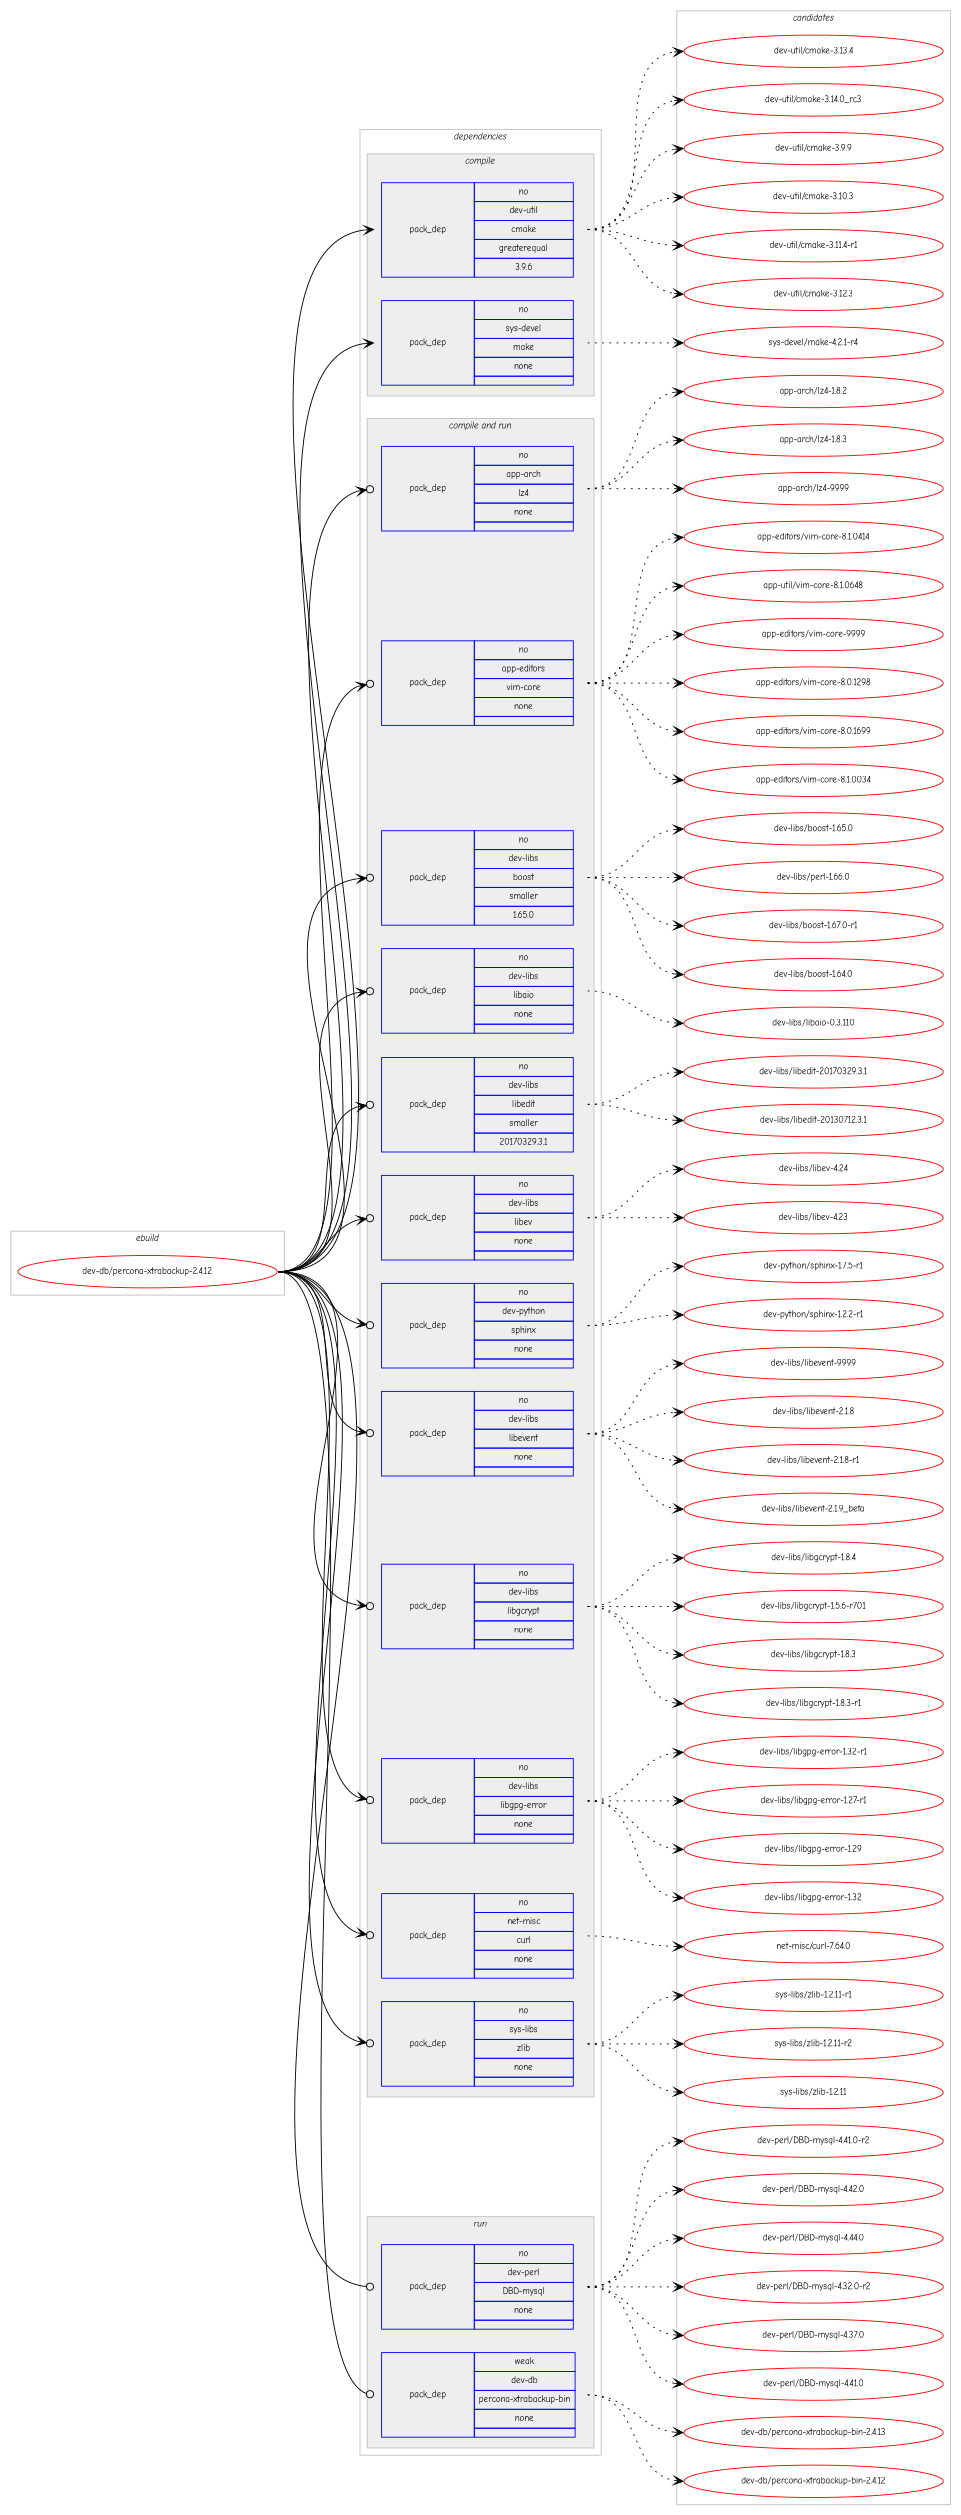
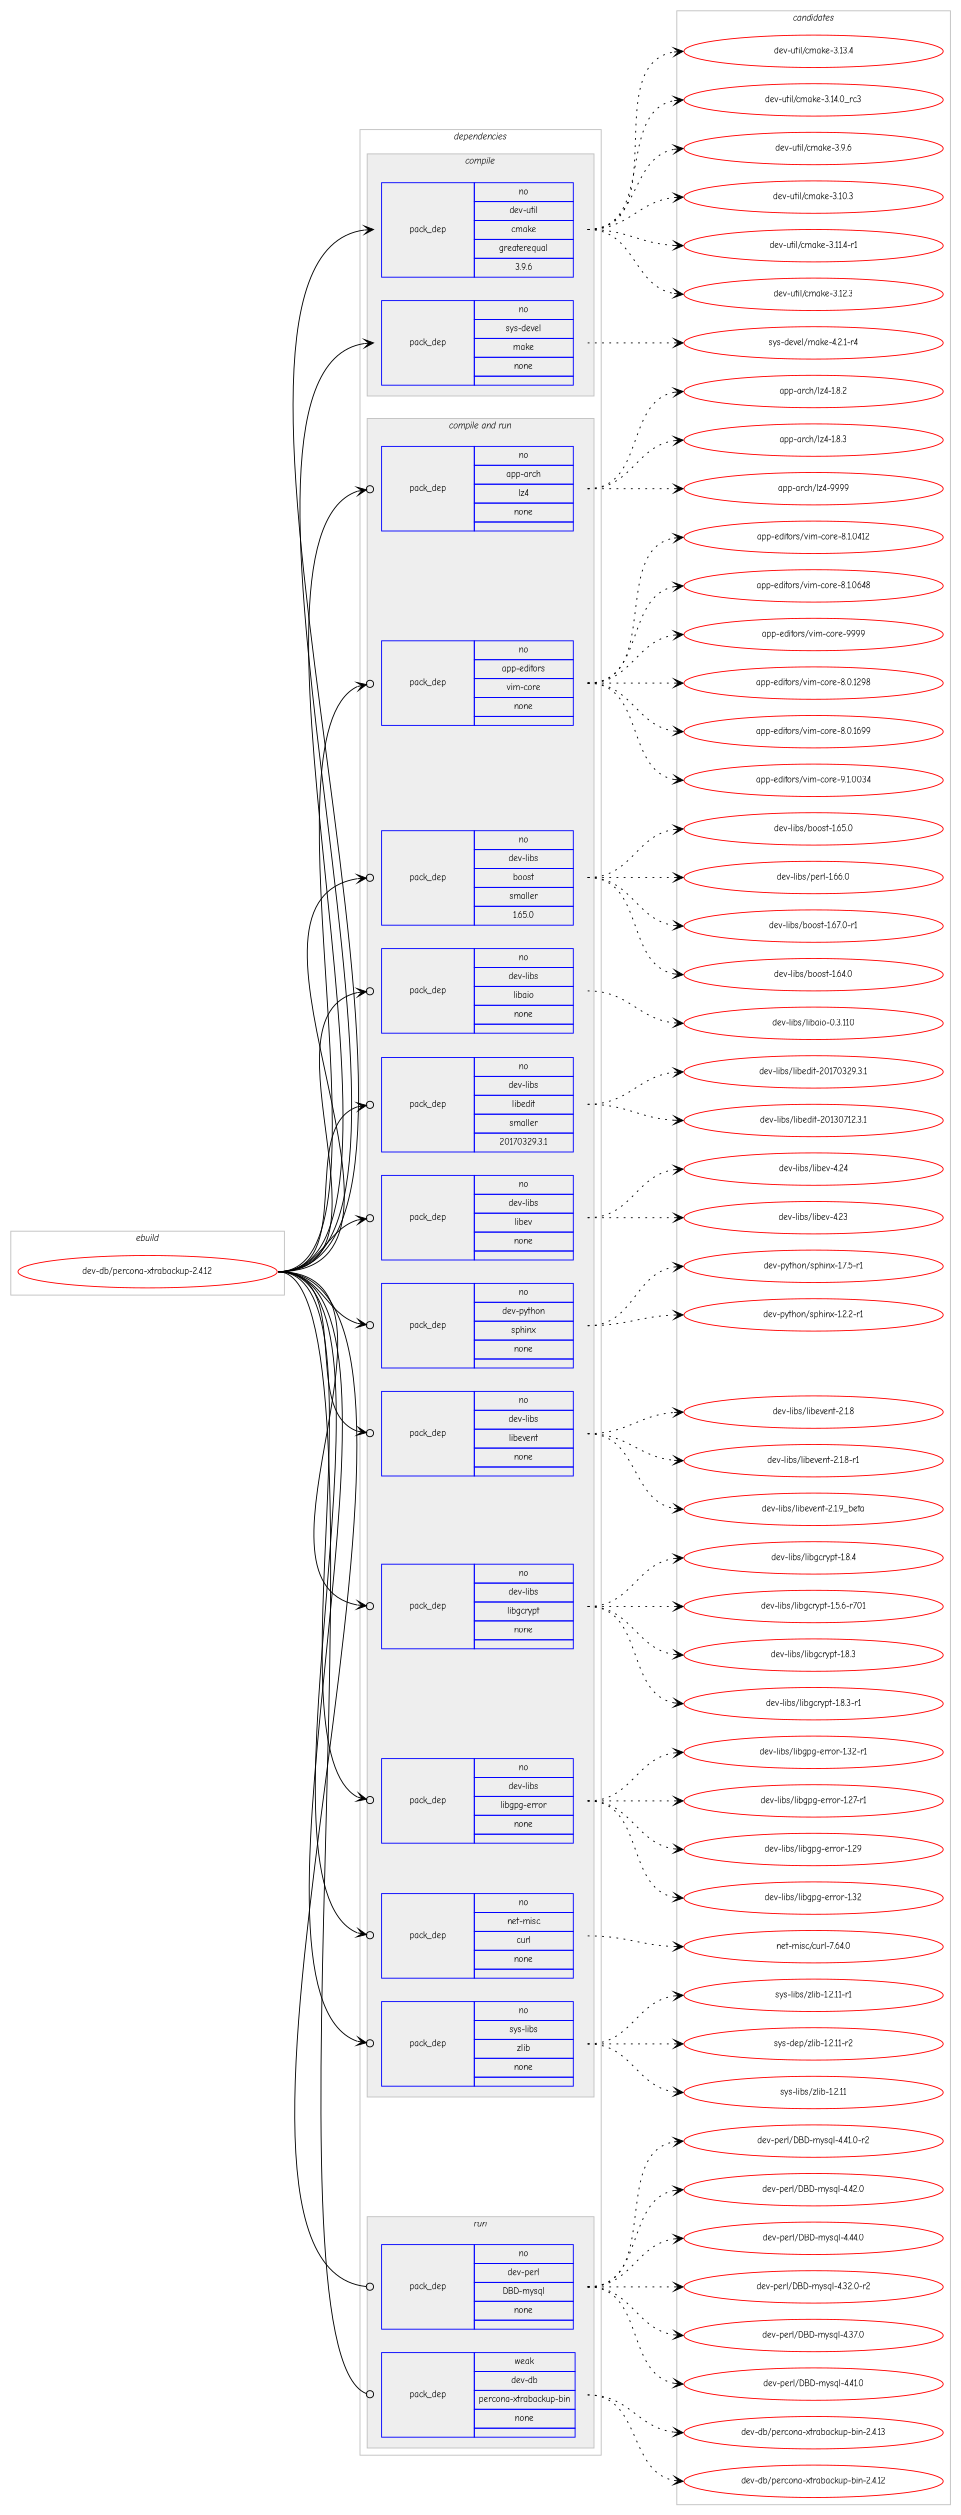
node "dev-util/cmake-3.9.9": label "dev-util/cmake-3.9.9" -> "dev-util/cmake-3.9.6"
node "app-editors/vim-core-8.1.0414": label "app-editors/vim-core-8.1.0414" -> "app-editors/vim-core-8.1.0412"
node "app-util/vim-core-8.1.0648": label "app-util/vim-core-8.1.0648" -> "app-editors/vim-core-8.1.0648"
node "app-editors/vim-core-8.1.0034": label "app-editors/vim-core-8.1.0034" -> "app-editors/vim-core-9.1.0034"
node "dev-libs/libevent-9999": removed
node "sys-libs/zlib-1.2.11-r2": label "sys-libs/zlib-1.2.11-r2" -> "sys-dep/zlib-1.2.11-r2"
